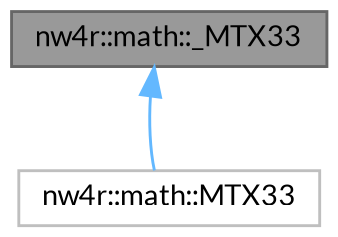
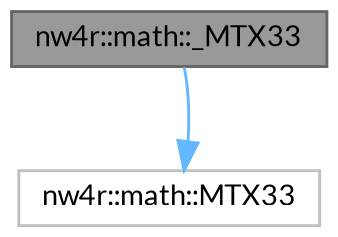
edge "nw4r::math::MTX33" -> "nw4r::math::_MTX33": reversed
